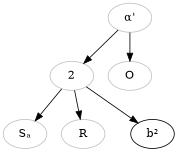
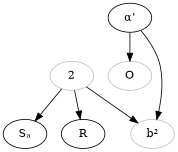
node "α'": color grey -> black
edge "α'" -> "2": now "α'" -> "b²"
node "Sₐ": color grey -> black
node "R": color grey -> black
node "b²": color black -> grey
